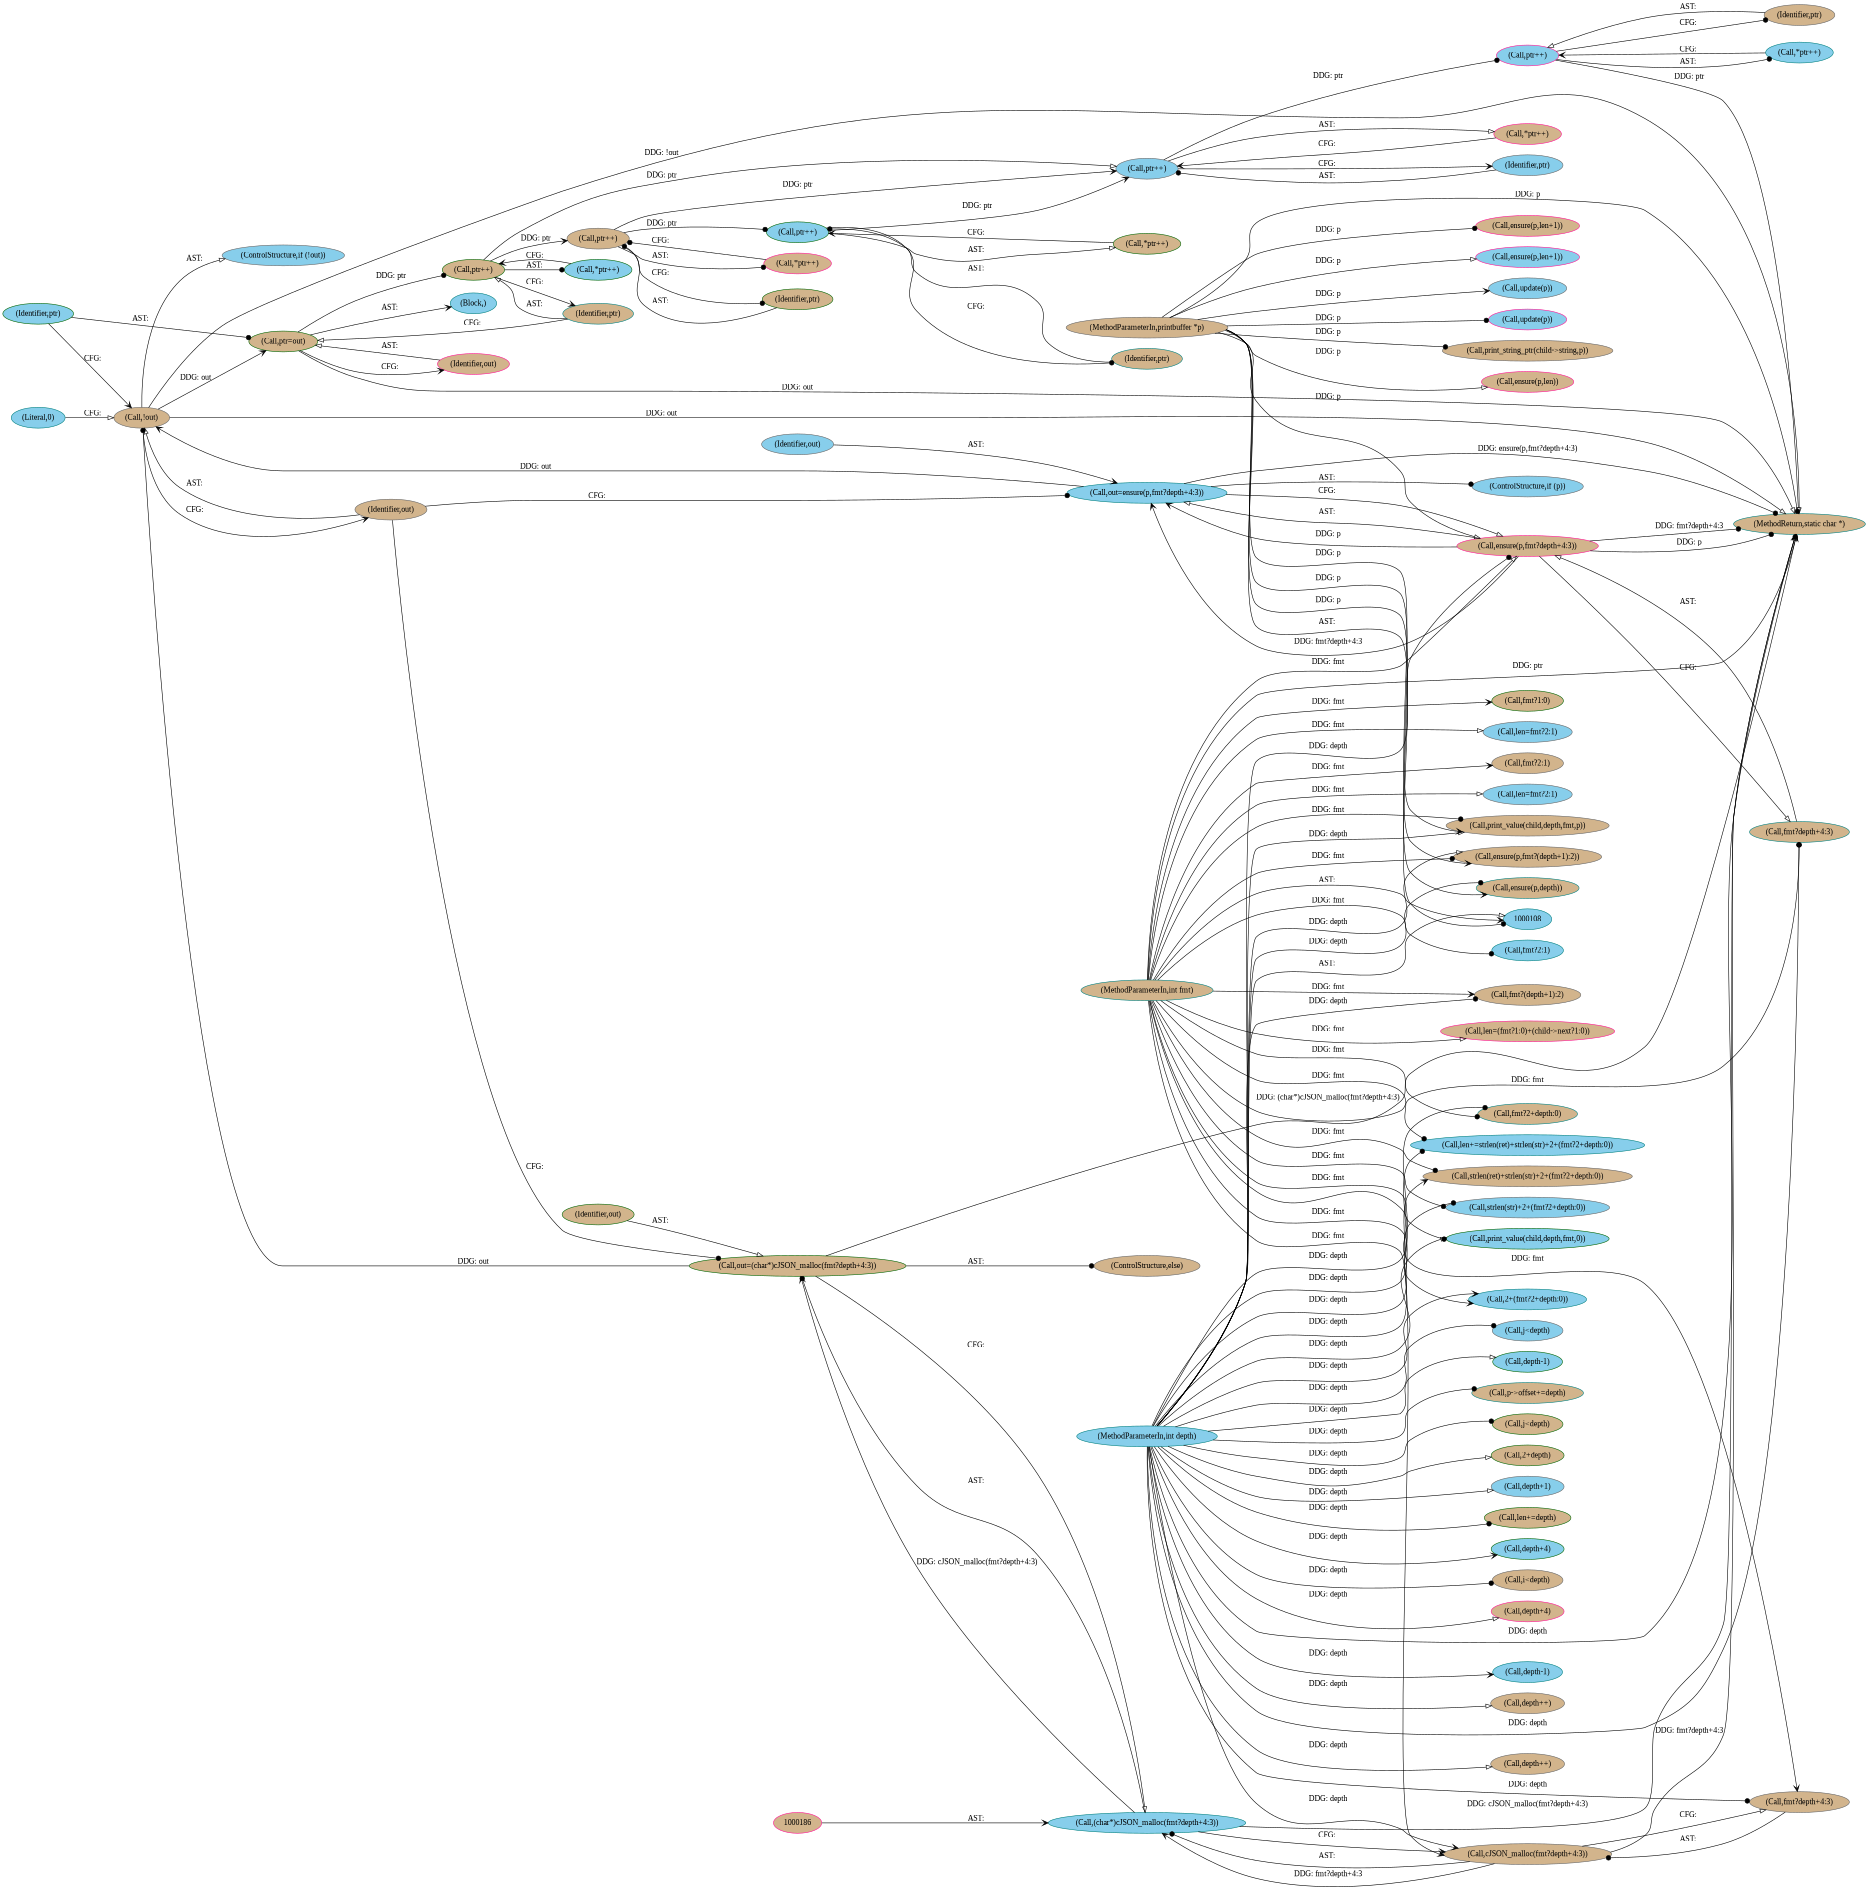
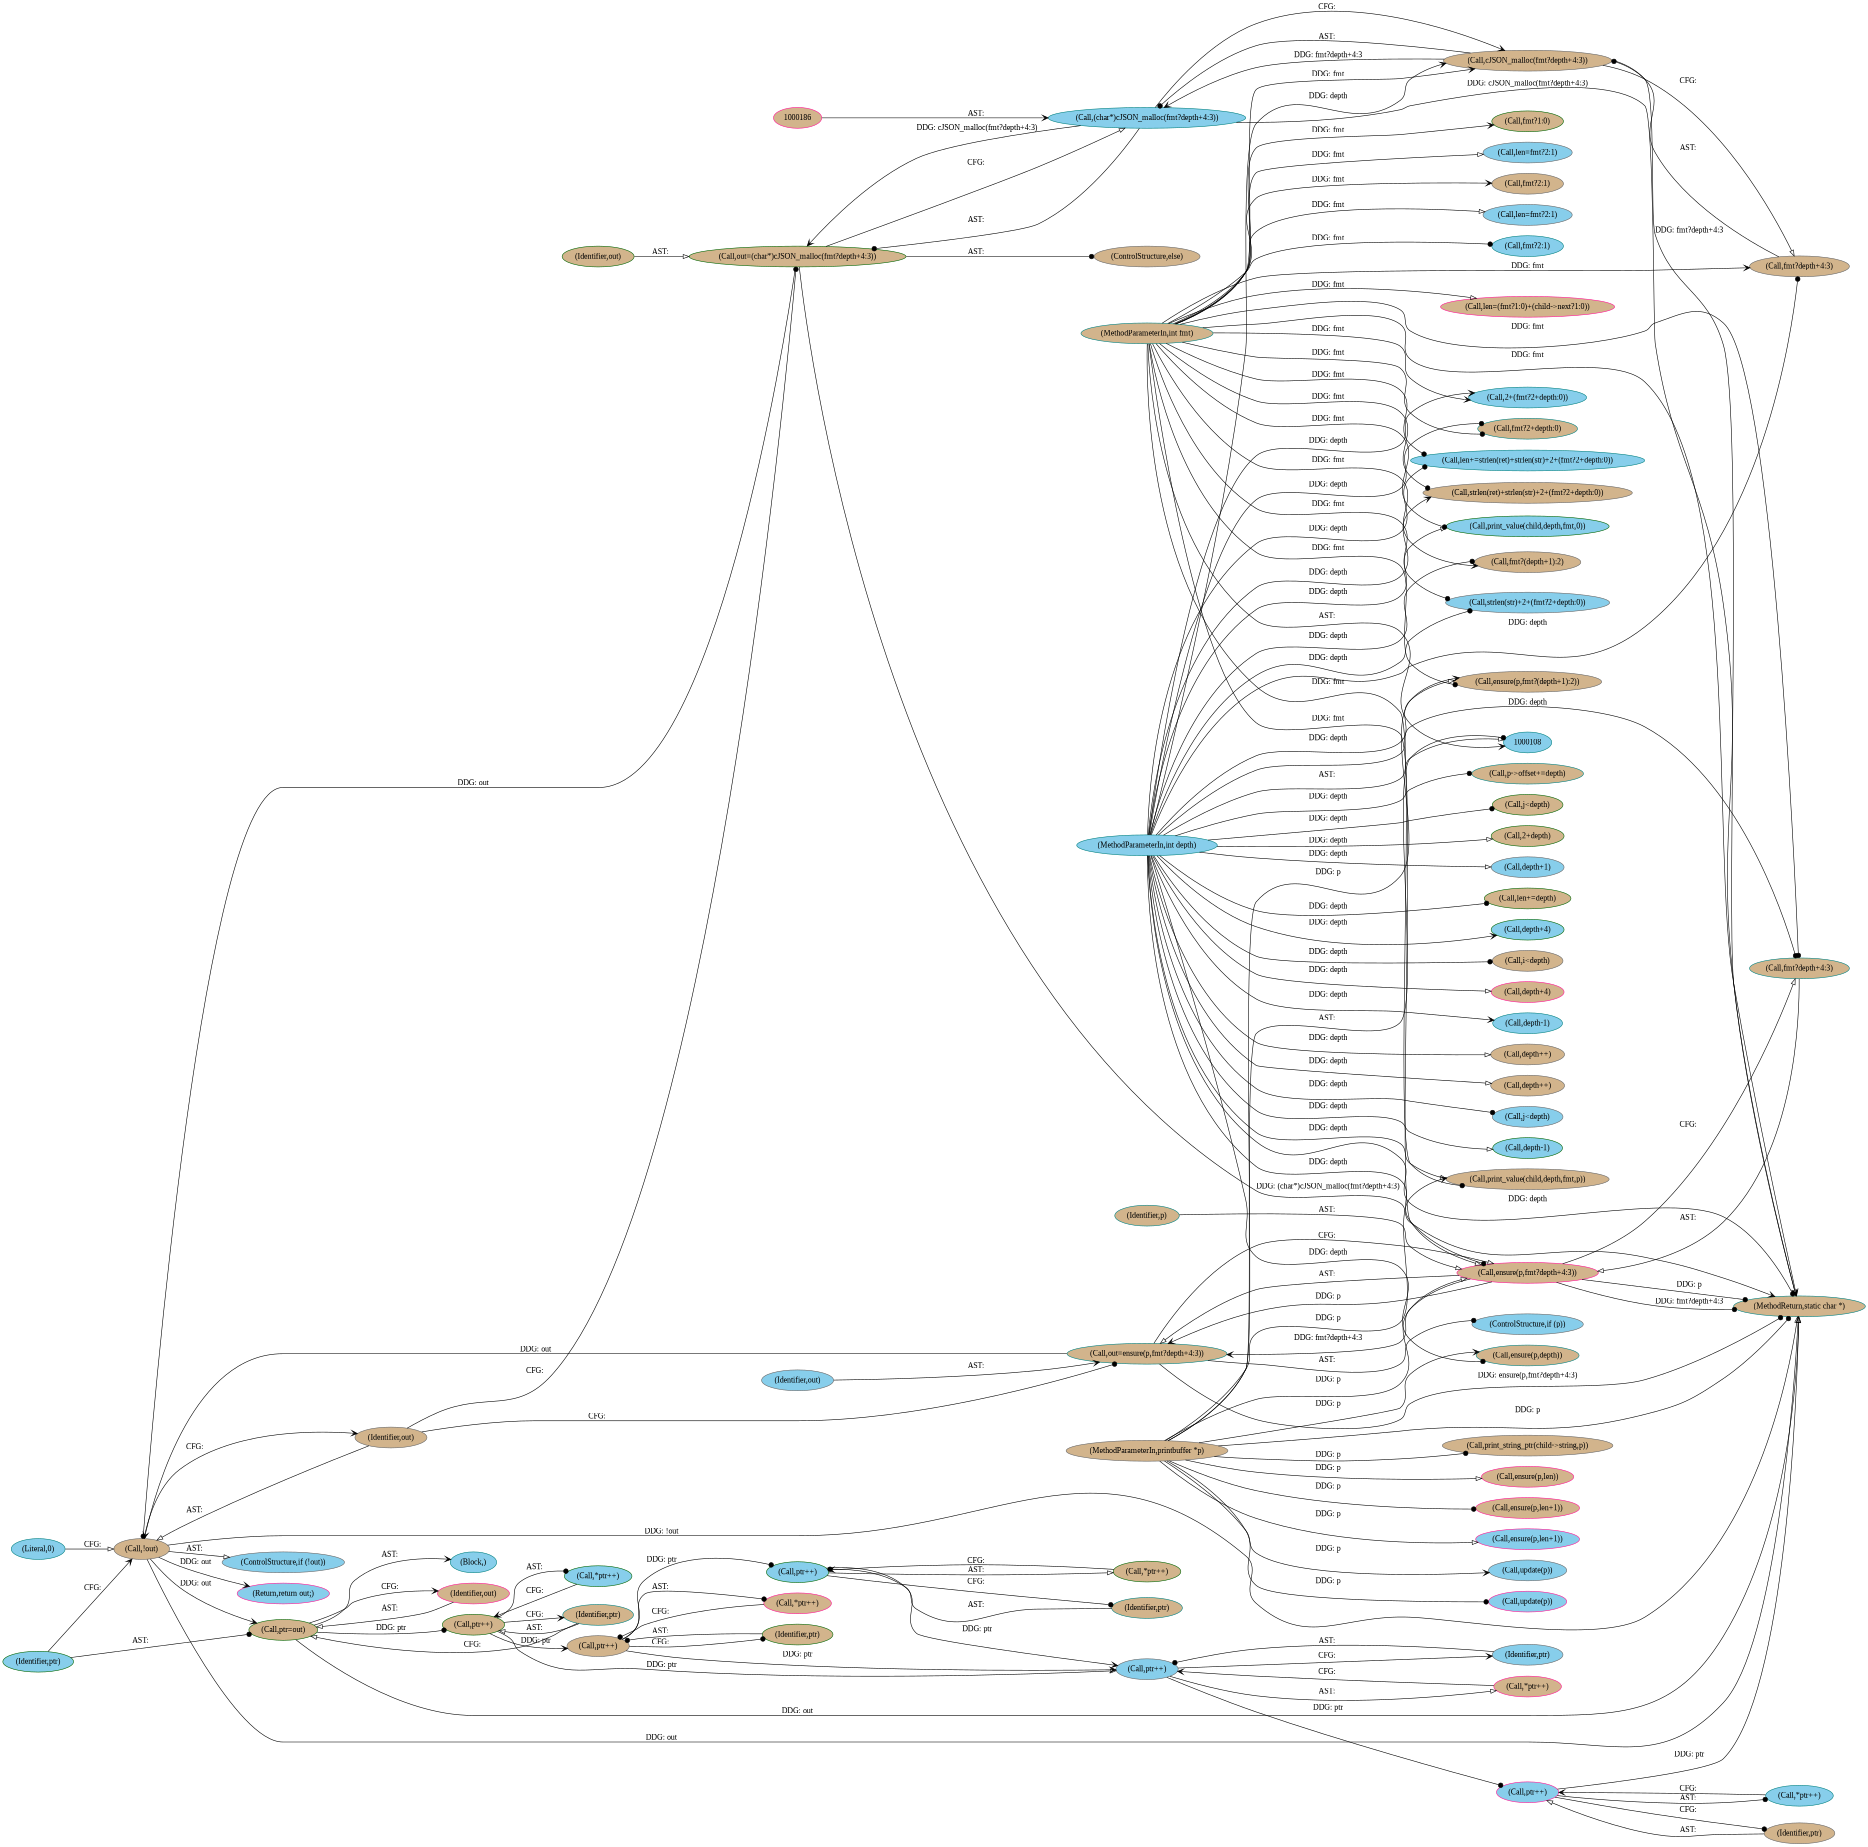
node "(Call,out=ensure(p,fmt?depth+4:3))": fillcolor skyblue -> tan
edge "(MethodParameterIn,int fmt)" -> "(MethodReturn,static char *)": label "DDG: ptr" -> "DDG: fmt"
node "(Identifier,p)": added
node "(Return,return out;)": added
